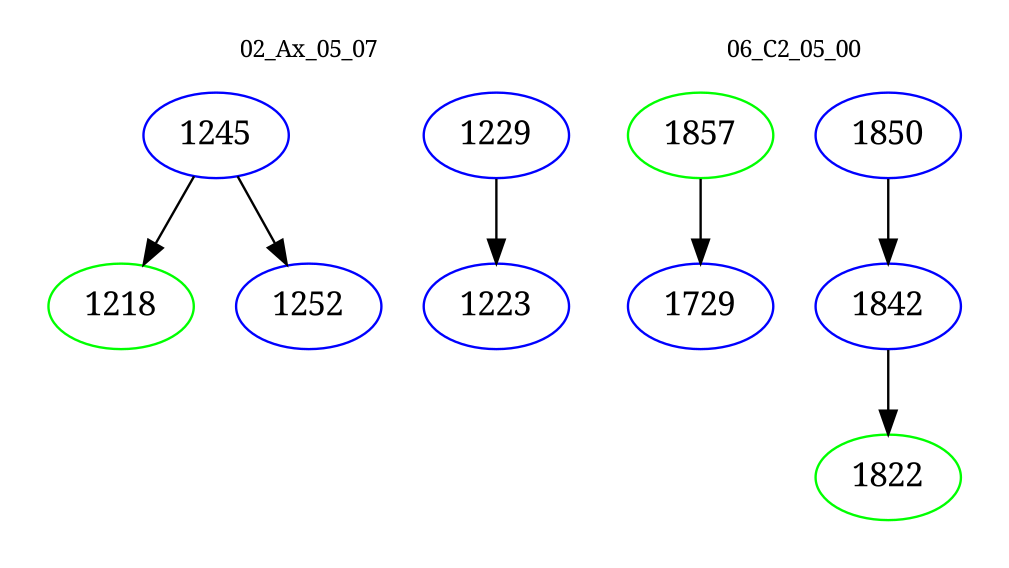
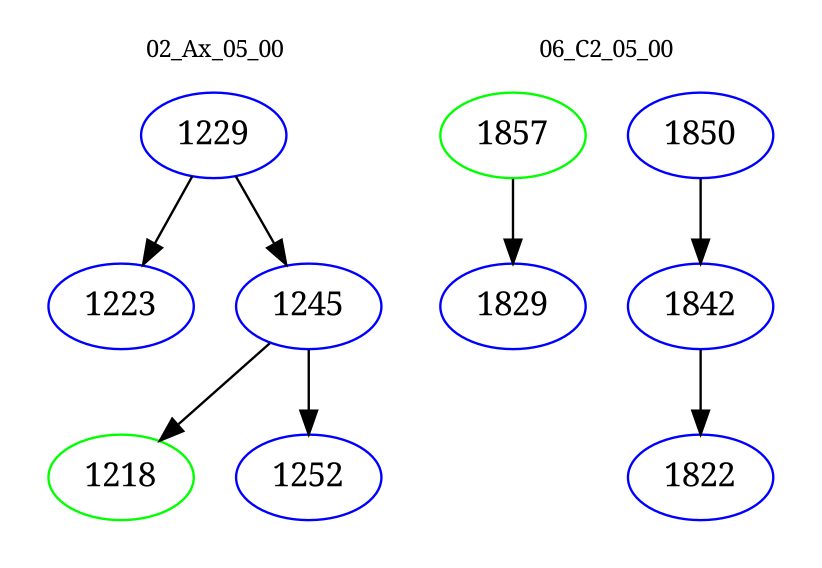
cluster "02_Ax_05_07": label "02_Ax_05_07" -> "02_Ax_05_00"
edge "1229" -> "1245": added
node "1729": label "1729" -> "1829"
node "1822": color green -> blue
